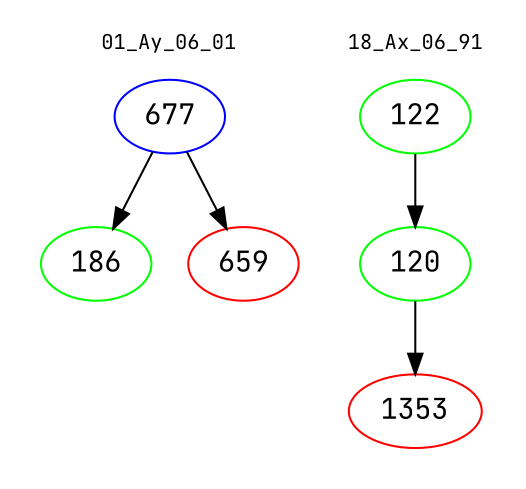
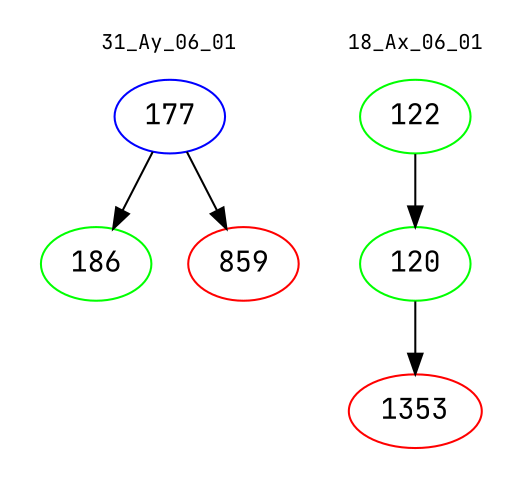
cluster "01_Ay_06_01": label "01_Ay_06_01" -> "31_Ay_06_01"
cluster "18_Ax_06_91": label "18_Ax_06_91" -> "18_Ax_06_01"
node "677": label "677" -> "177"
node "659": label "659" -> "859"
